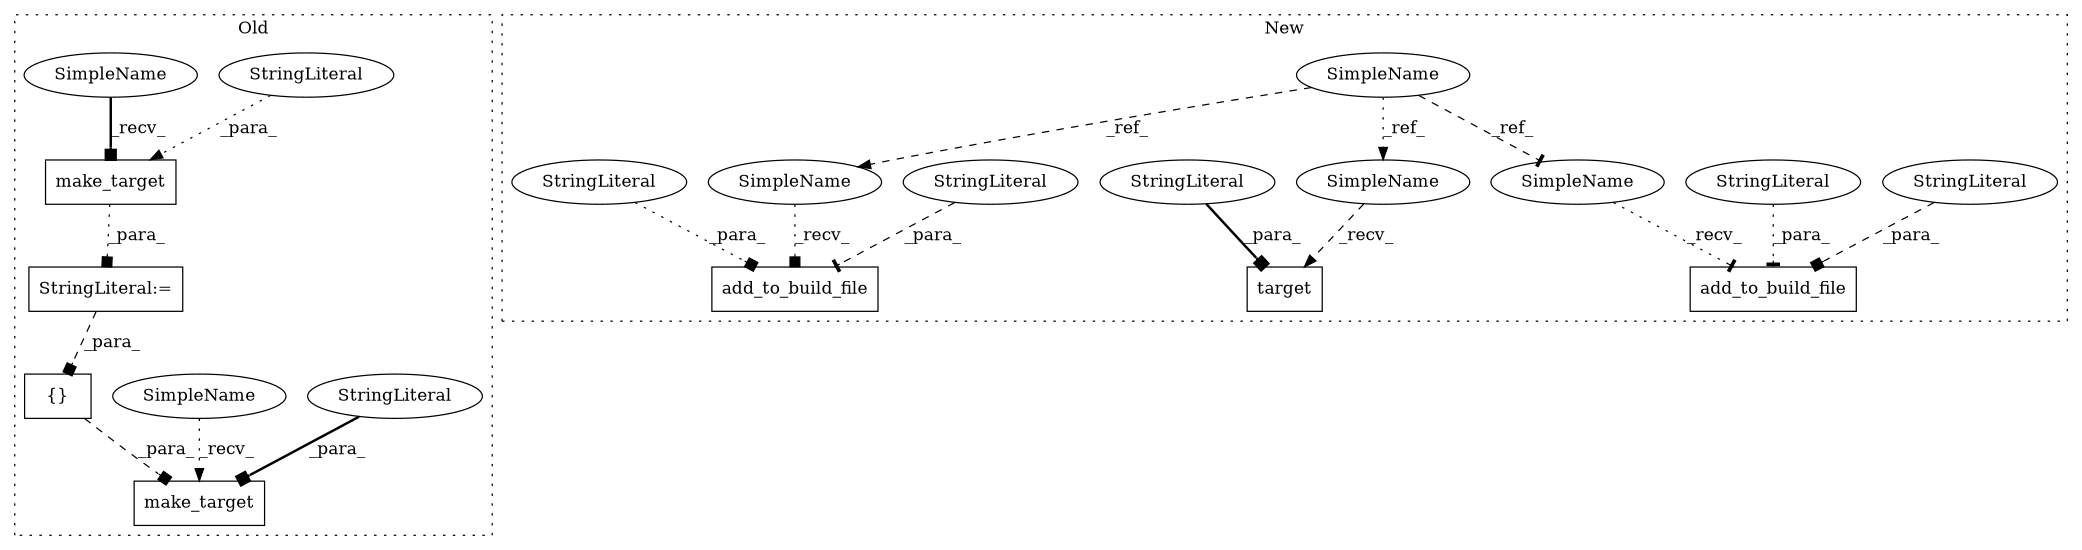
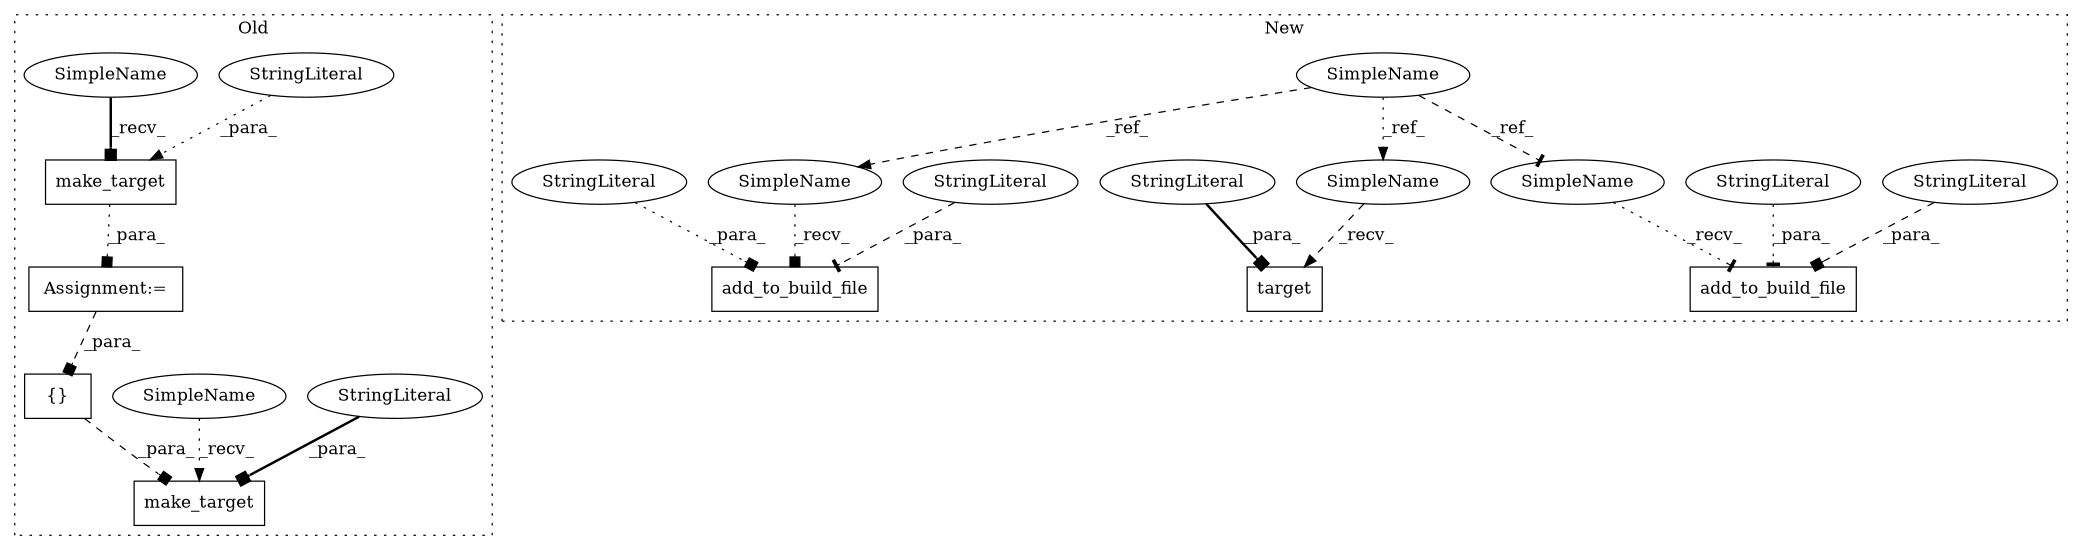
node "StringLiteral:=": label "StringLiteral:=" -> "Assignment:="
